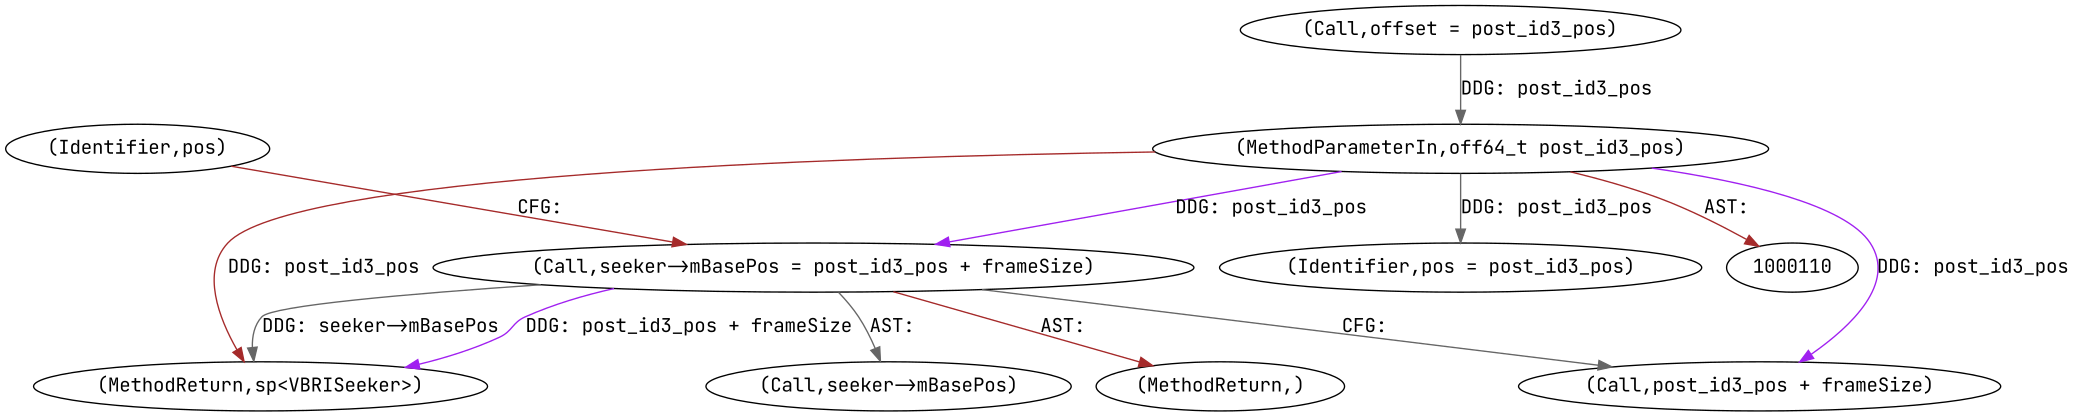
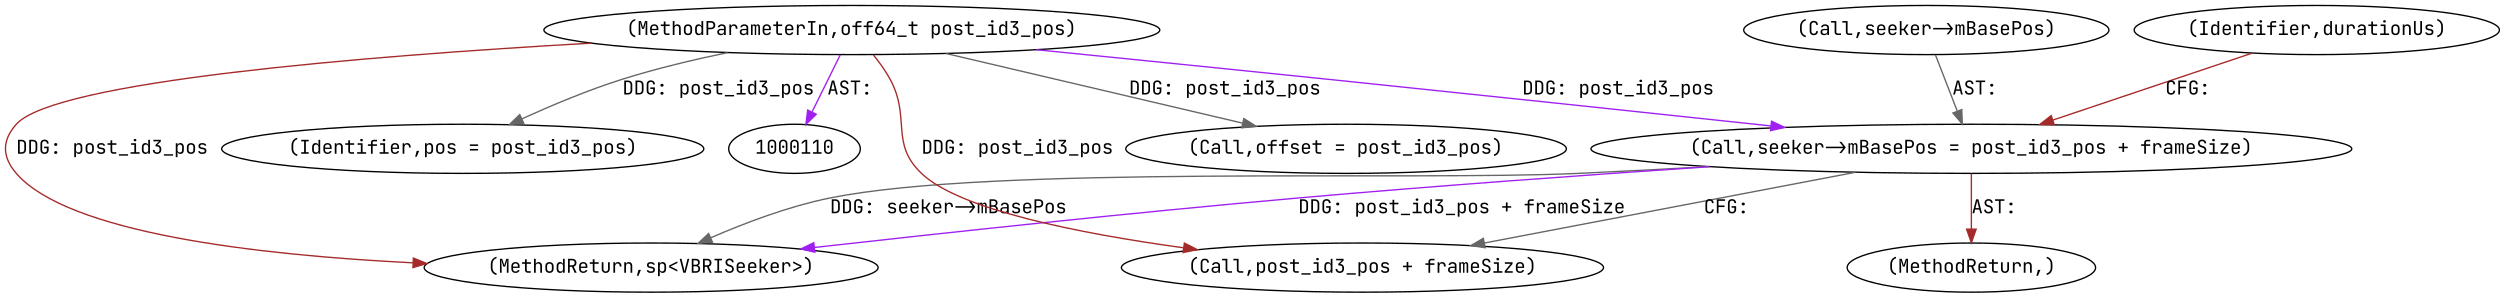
edge "(Call,offset = post_id3_pos)" -> "(MethodParameterIn,off64_t post_id3_pos)": reversed
node "(Identifier,pos)": label "(Identifier,pos)" -> "(Identifier,durationUs)"
edge "(MethodParameterIn,off64_t post_id3_pos)" -> "1000110": color brown -> purple
edge "(MethodParameterIn,off64_t post_id3_pos)" -> "(Call,post_id3_pos + frameSize)": color purple -> brown
edge "(Call,seeker->mBasePos = post_id3_pos + frameSize)" -> "(Call,seeker->mBasePos)": reversed
